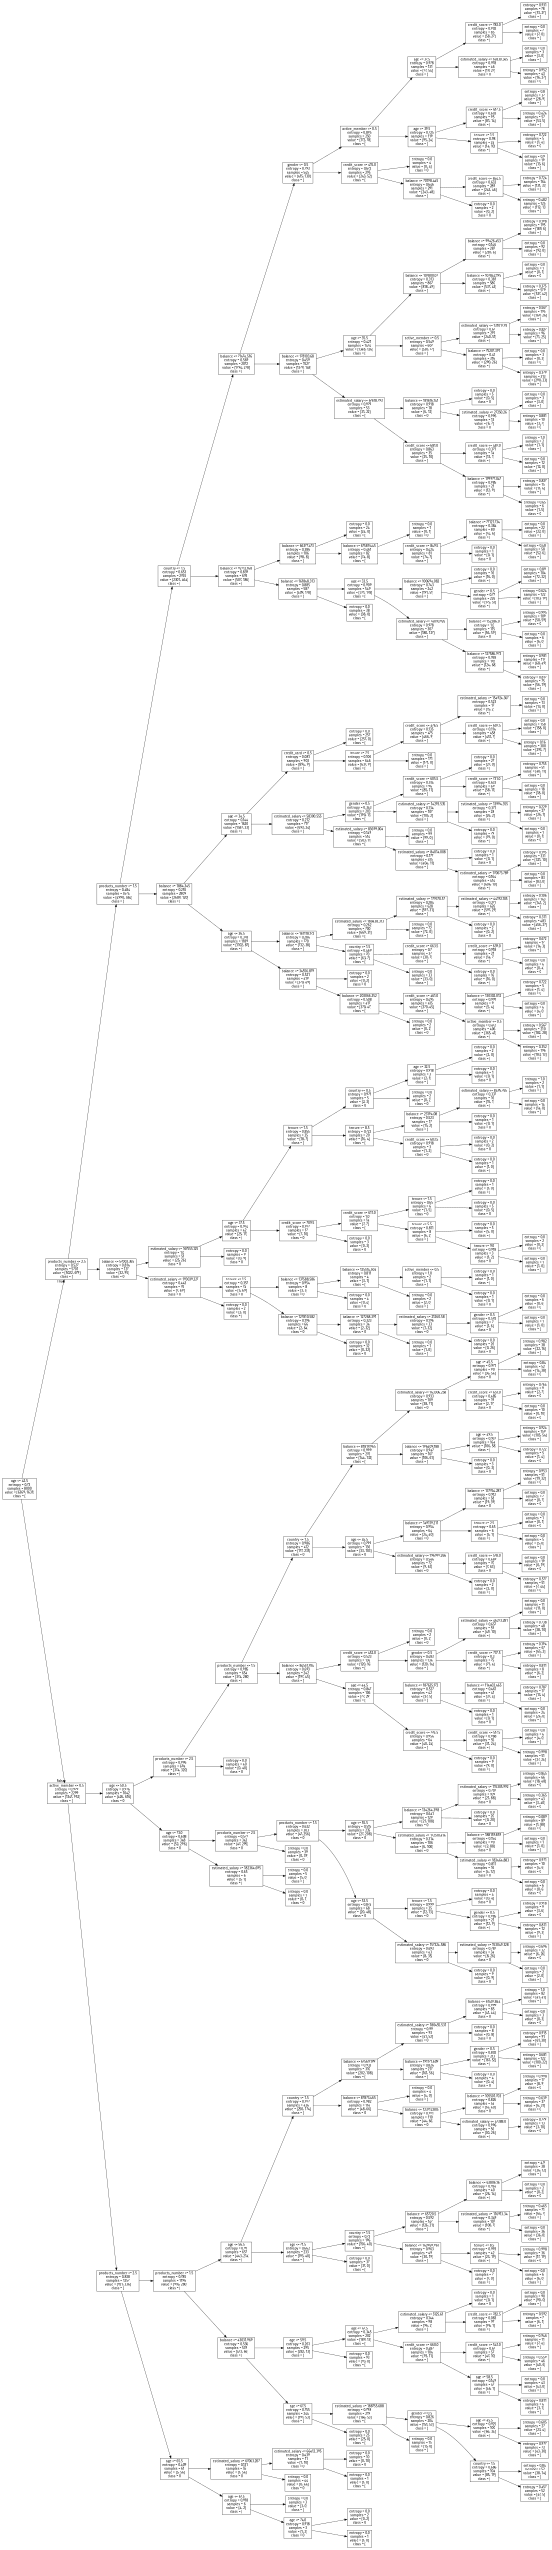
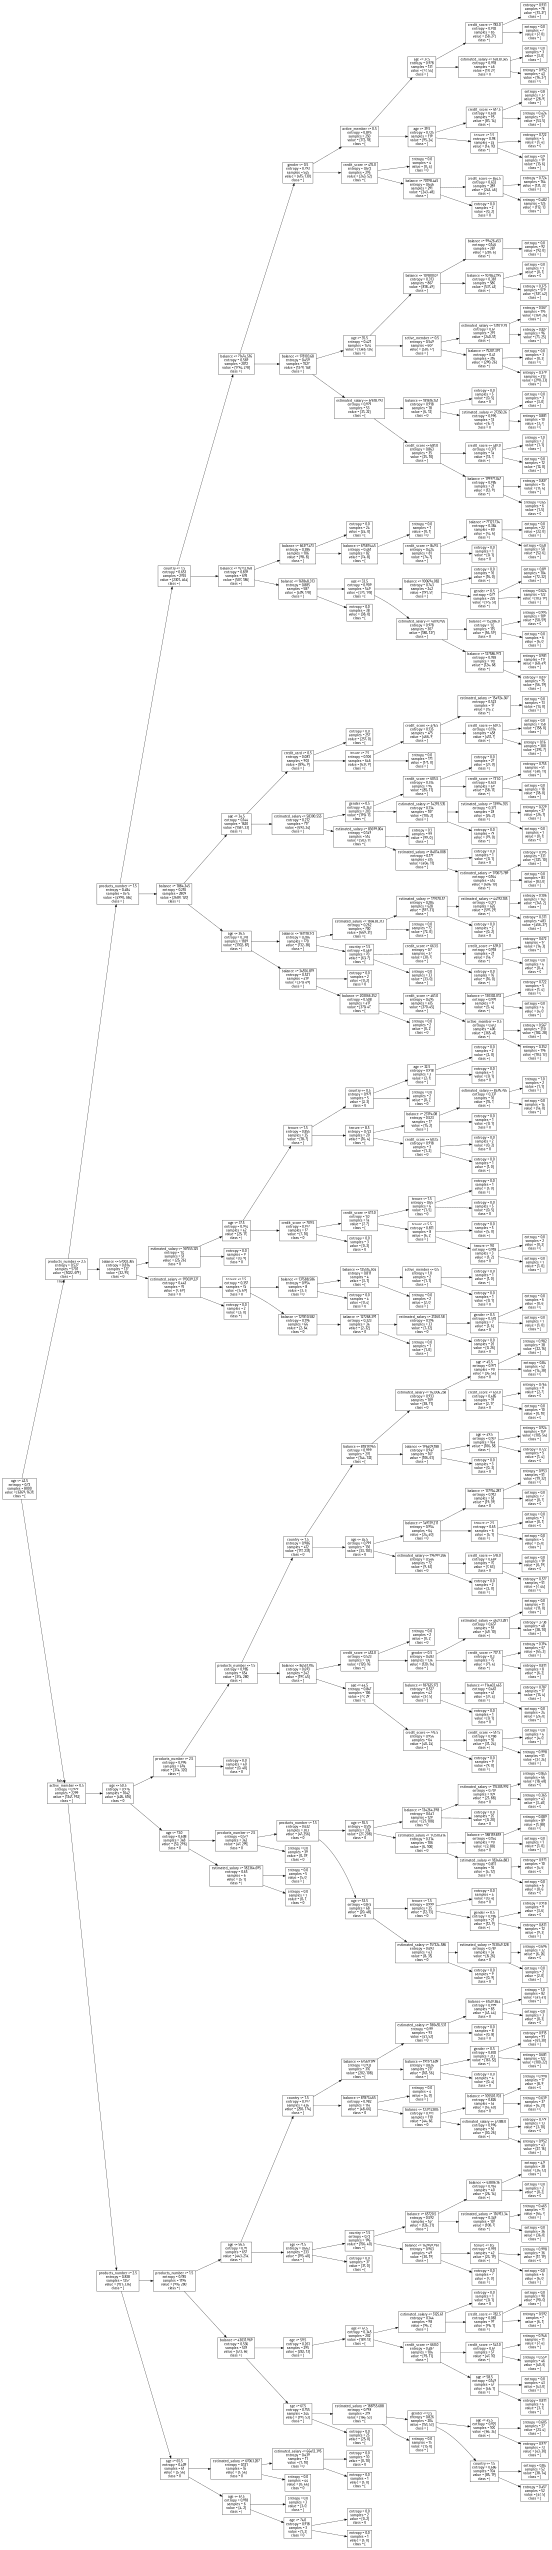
node "entropy = 0.198 samples = 195 value = [189, 6] class = [": removed
node "entropy = 0.0 samples = 99 value = [99, 0] class = [": label "entropy = 0.0 samples = 99 value = [99, 0] class = [" -> "entropy = 0.1 samples = 99 value = [99, 0] class = ["
node "entropy = 0.0 samples = 32 value = [0, 32] class = 0": removed
node "entropy = 0.738 samples = 48 value = [38, 10] class = [": label "entropy = 0.738 samples = 48 value = [38, 10] class = [" -> "entropy = 3.738 samples = 48 value = [38, 10] class = ["
node "entropy = 0.952 samples = 43 value = [27, 16] class = [": added
node "entropy = 0.0 samples = 93 value = [93, 0] class = [": removed
node "entropy = 0.84 member = 52 value = [38, 14] class = [": label "entropy = 0.84 member = 52 value = [38, 14] class = [" -> "entropy = 0.84 samples = 52 value = [38, 14] class = ["
